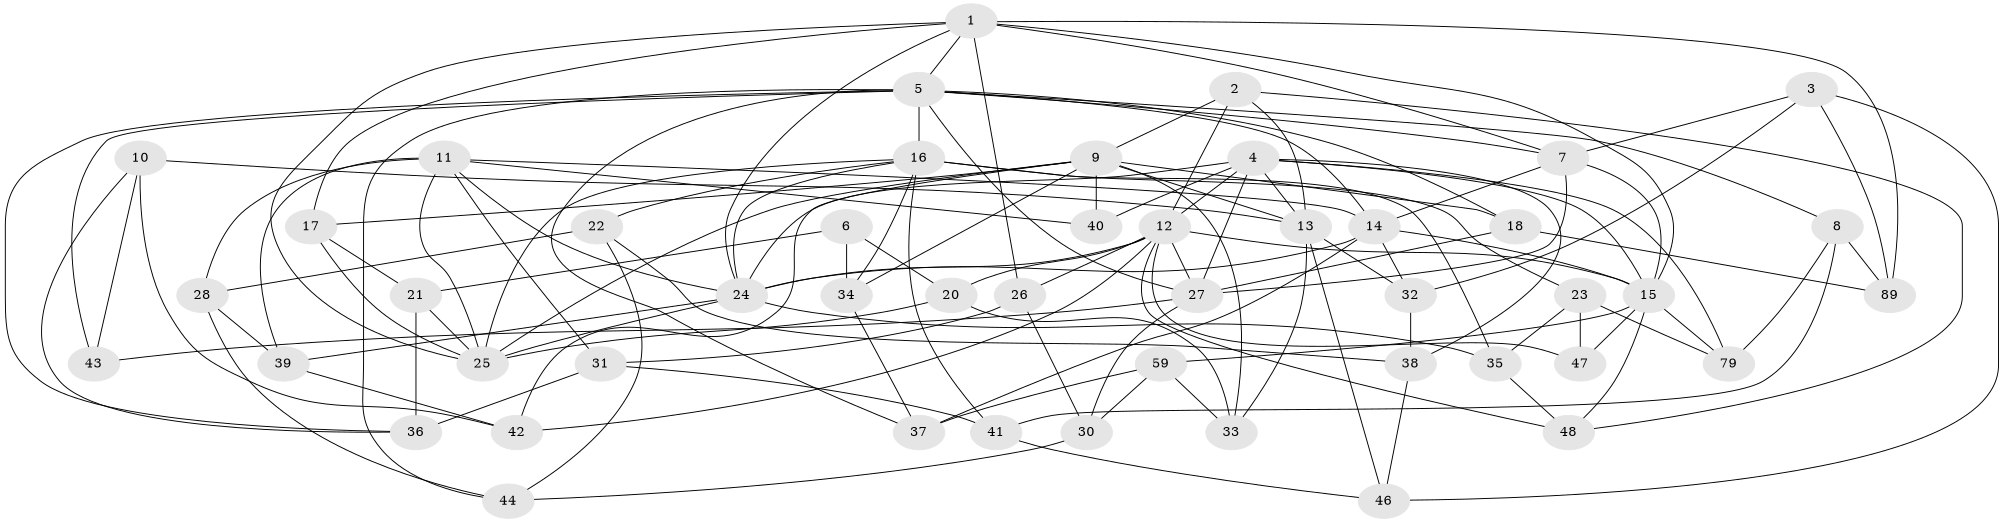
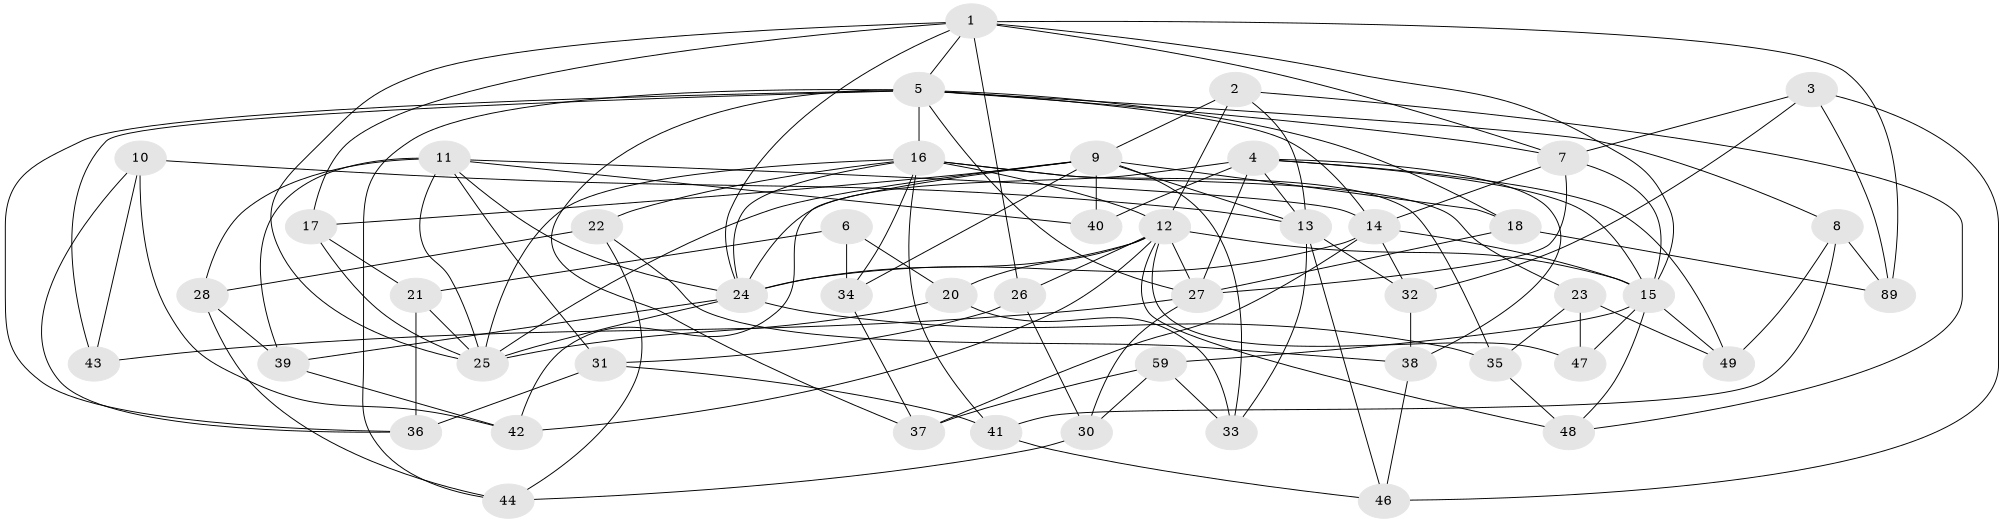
edge "4" -- "12": now "16" -- "12"
node "79": label "79" -> "49"
